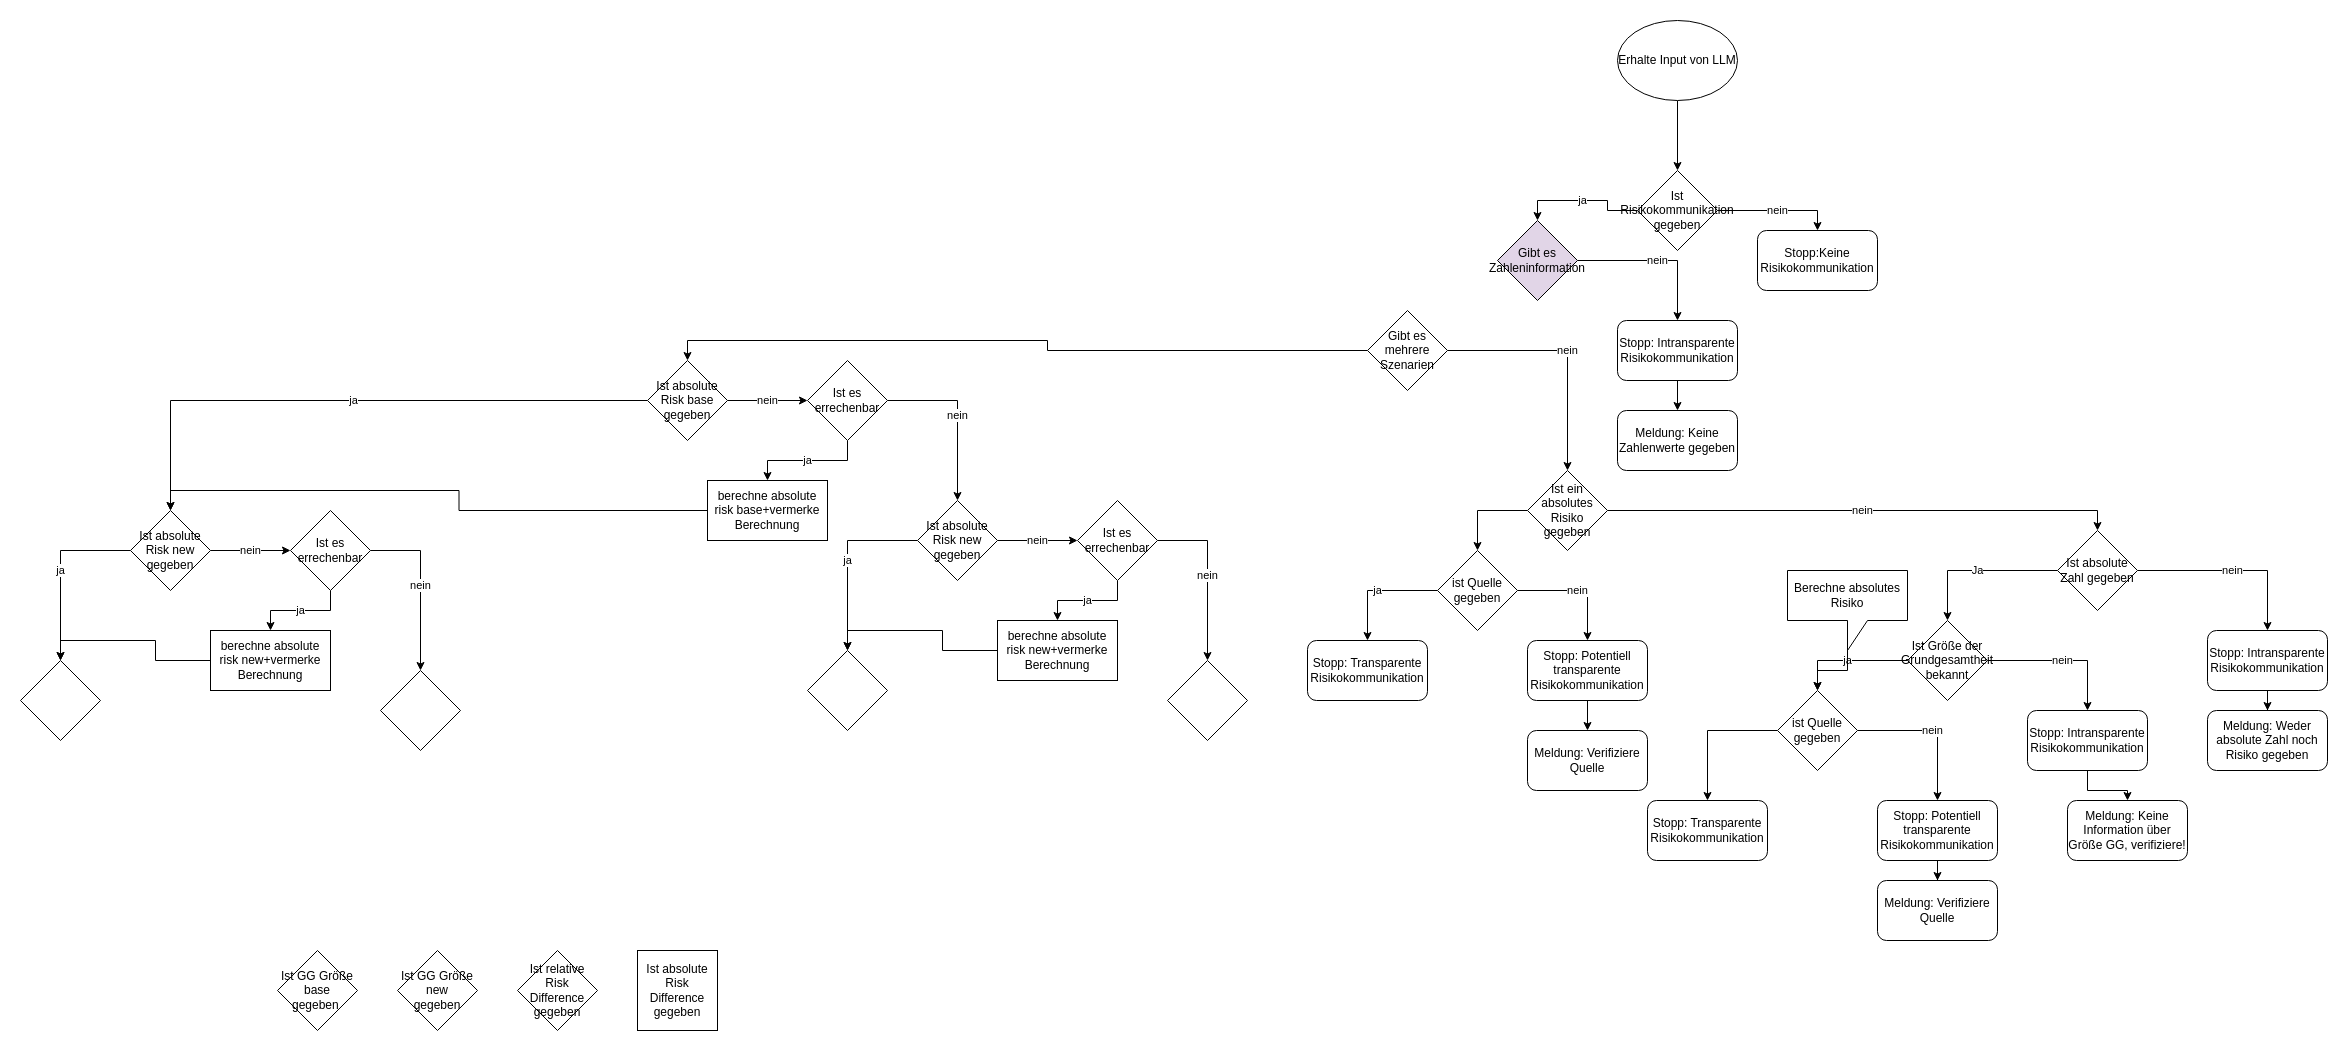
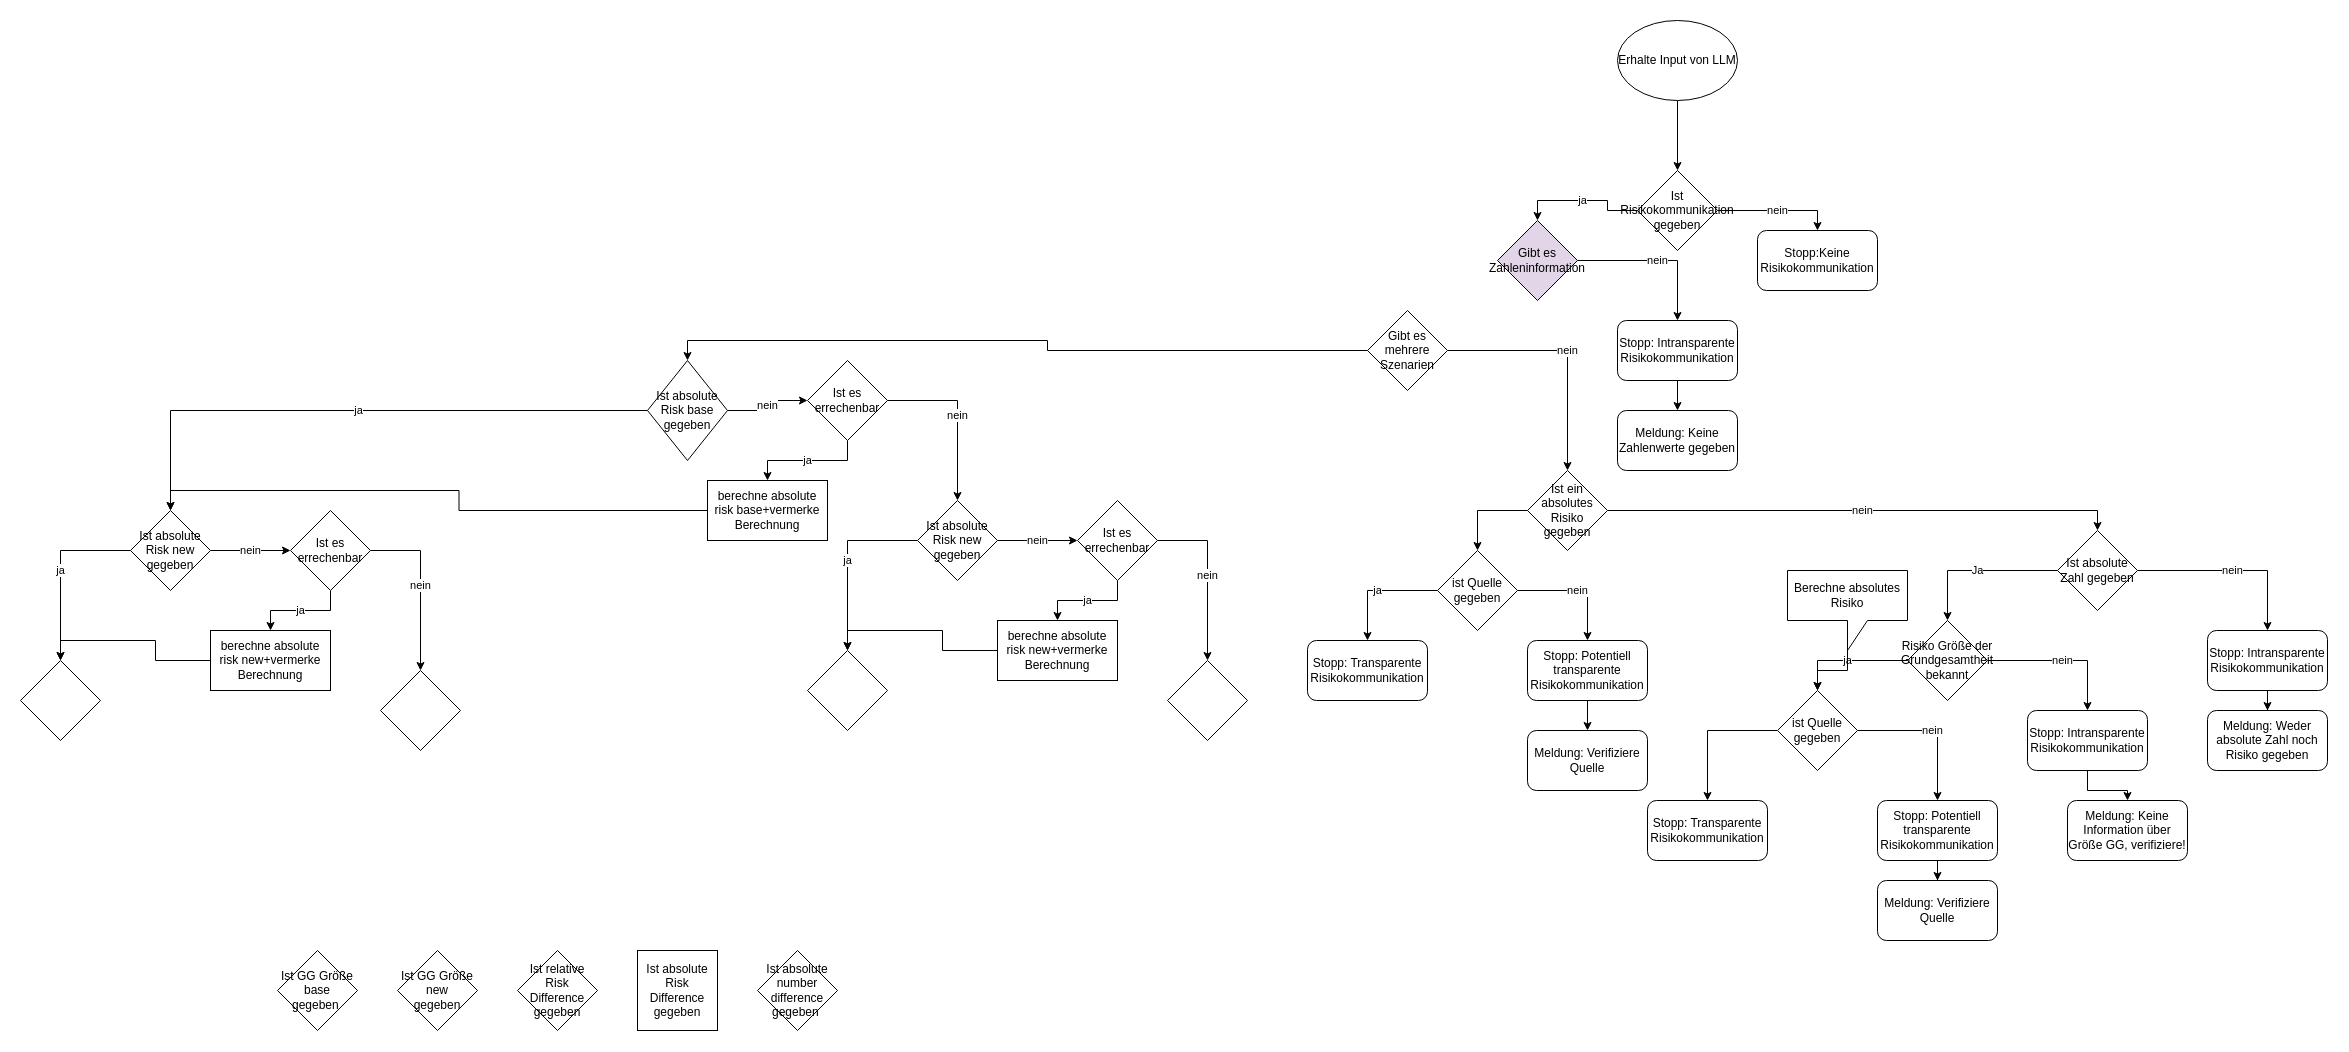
node "Ist absolute Risk base gegeben": size 80x80 -> 80x100
node "Ist Größe der Grundgesamtheit bekannt": label "Ist Größe der Grundgesamtheit bekannt" -> "Risiko Größe der Grundgesamtheit bekannt"
node "Ist absolute number difference gegeben": added
